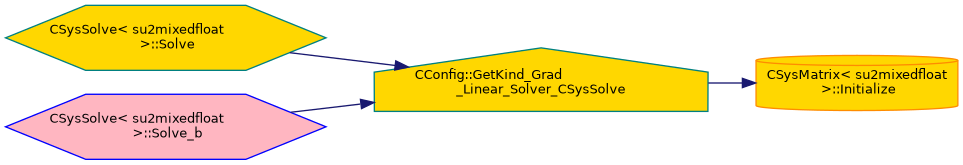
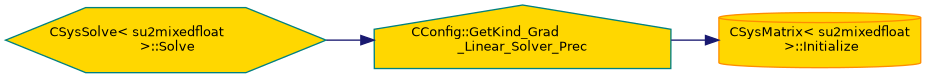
node "CConfig::GetKind_Grad _Linear_Solver_CSysSolve": label "CConfig::GetKind_Grad _Linear_Solver_CSysSolve" -> "CConfig::GetKind_Grad _Linear_Solver_Prec"
node "CSysSolve< su2mixedfloat >::Solve_b": removed
